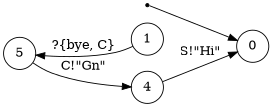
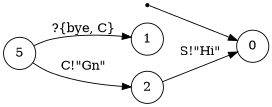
edge "1" -> "5": reversed
node "4": label "4" -> "2"
